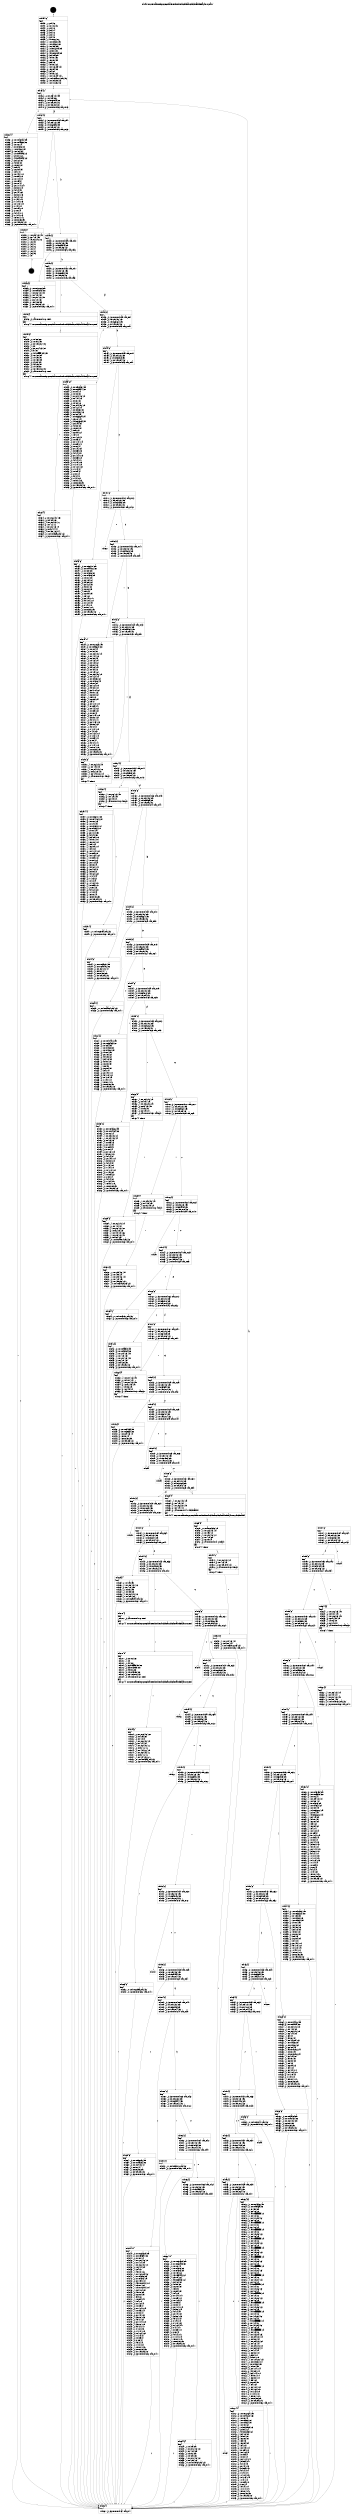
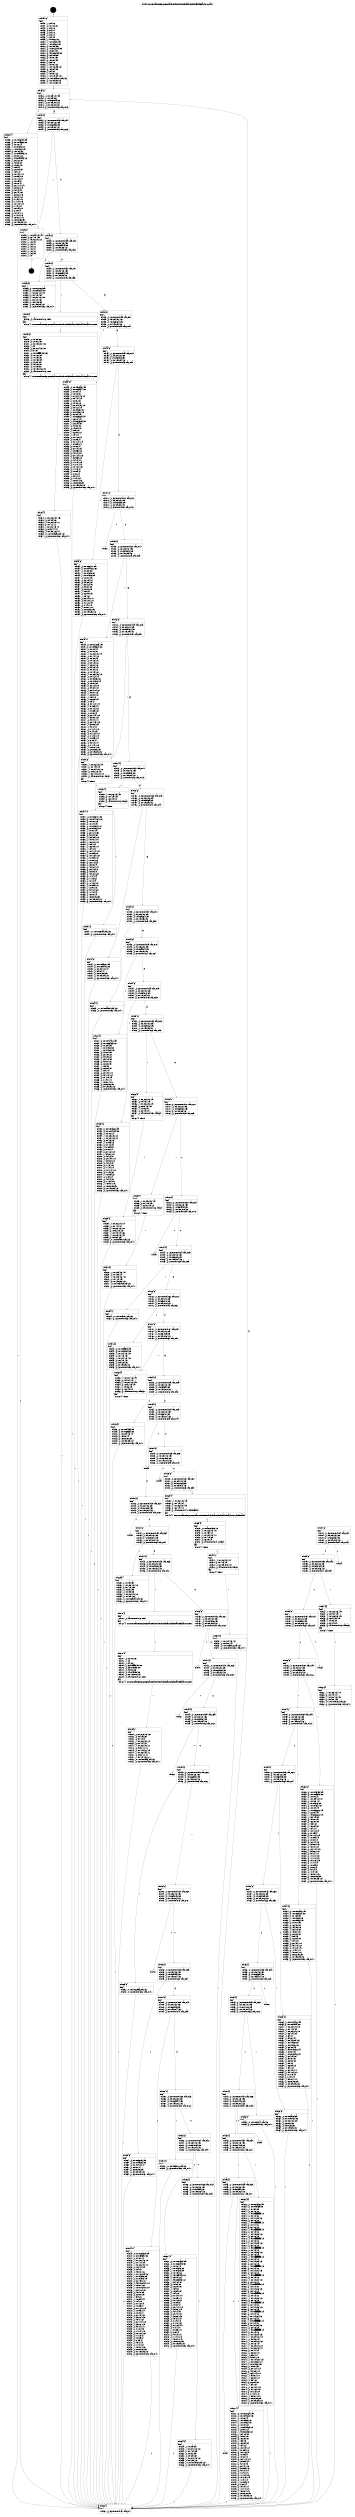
edge "0x401cec [28]" -> "0x401d08 [28]": now "0x402dfa" -> "0x401d08 [28]"
